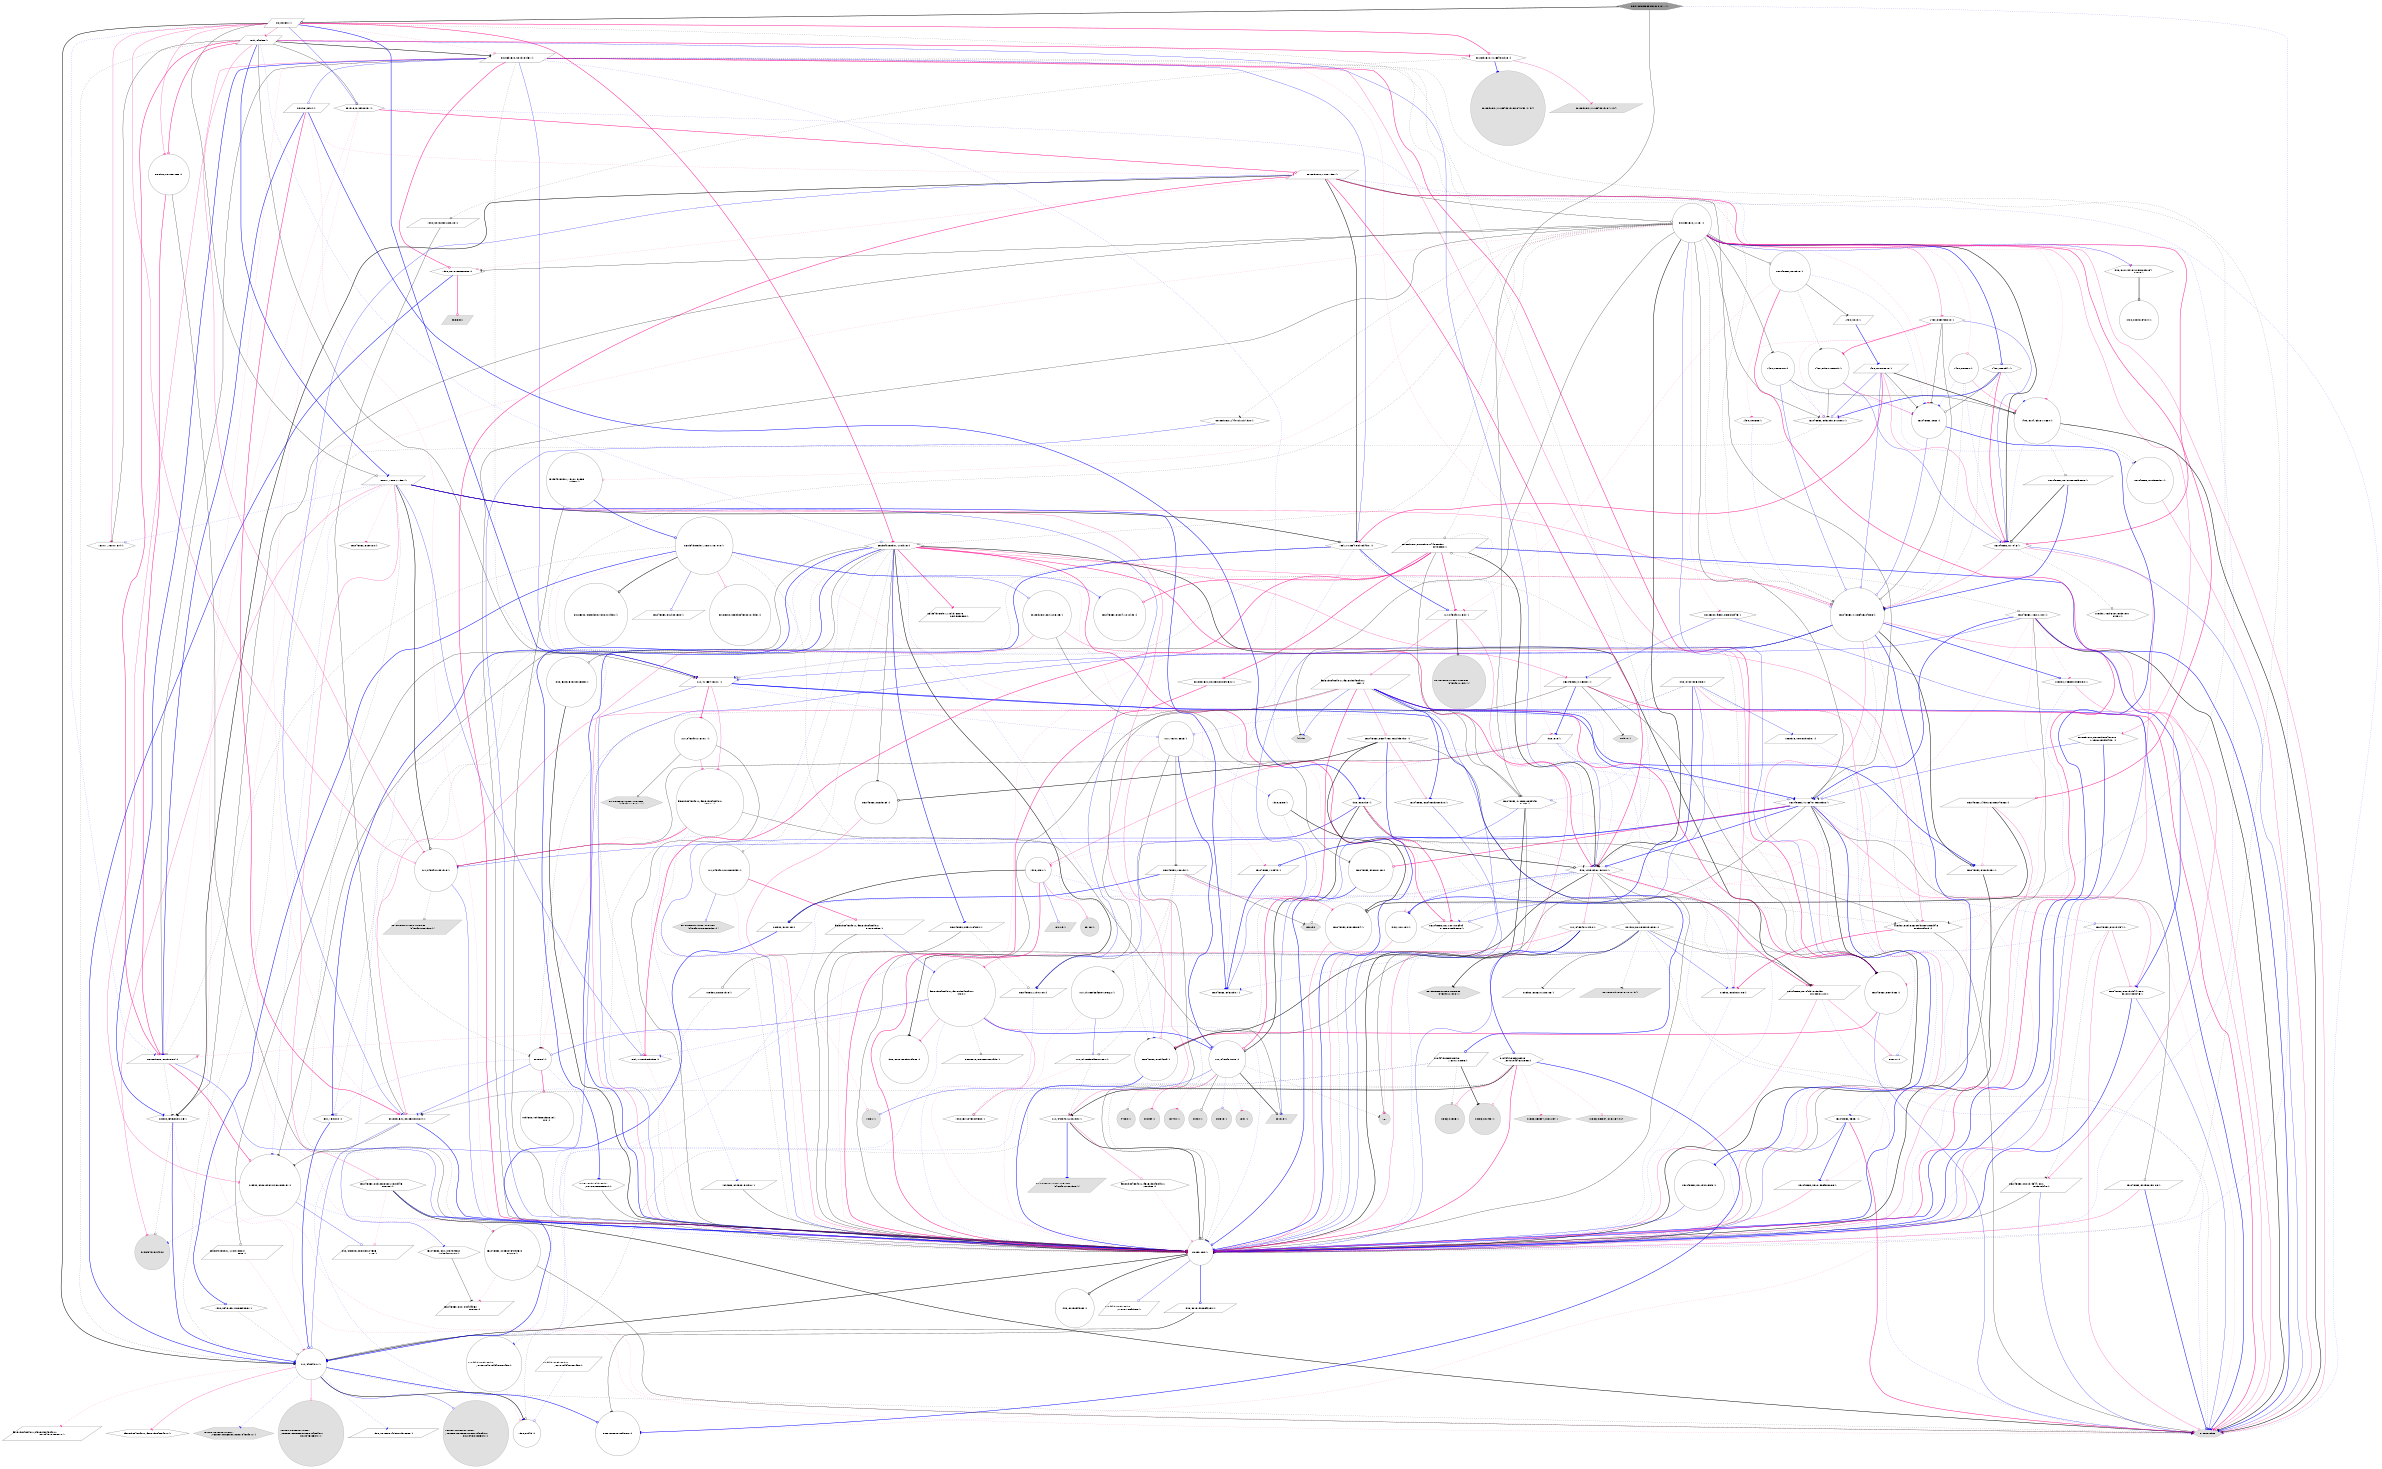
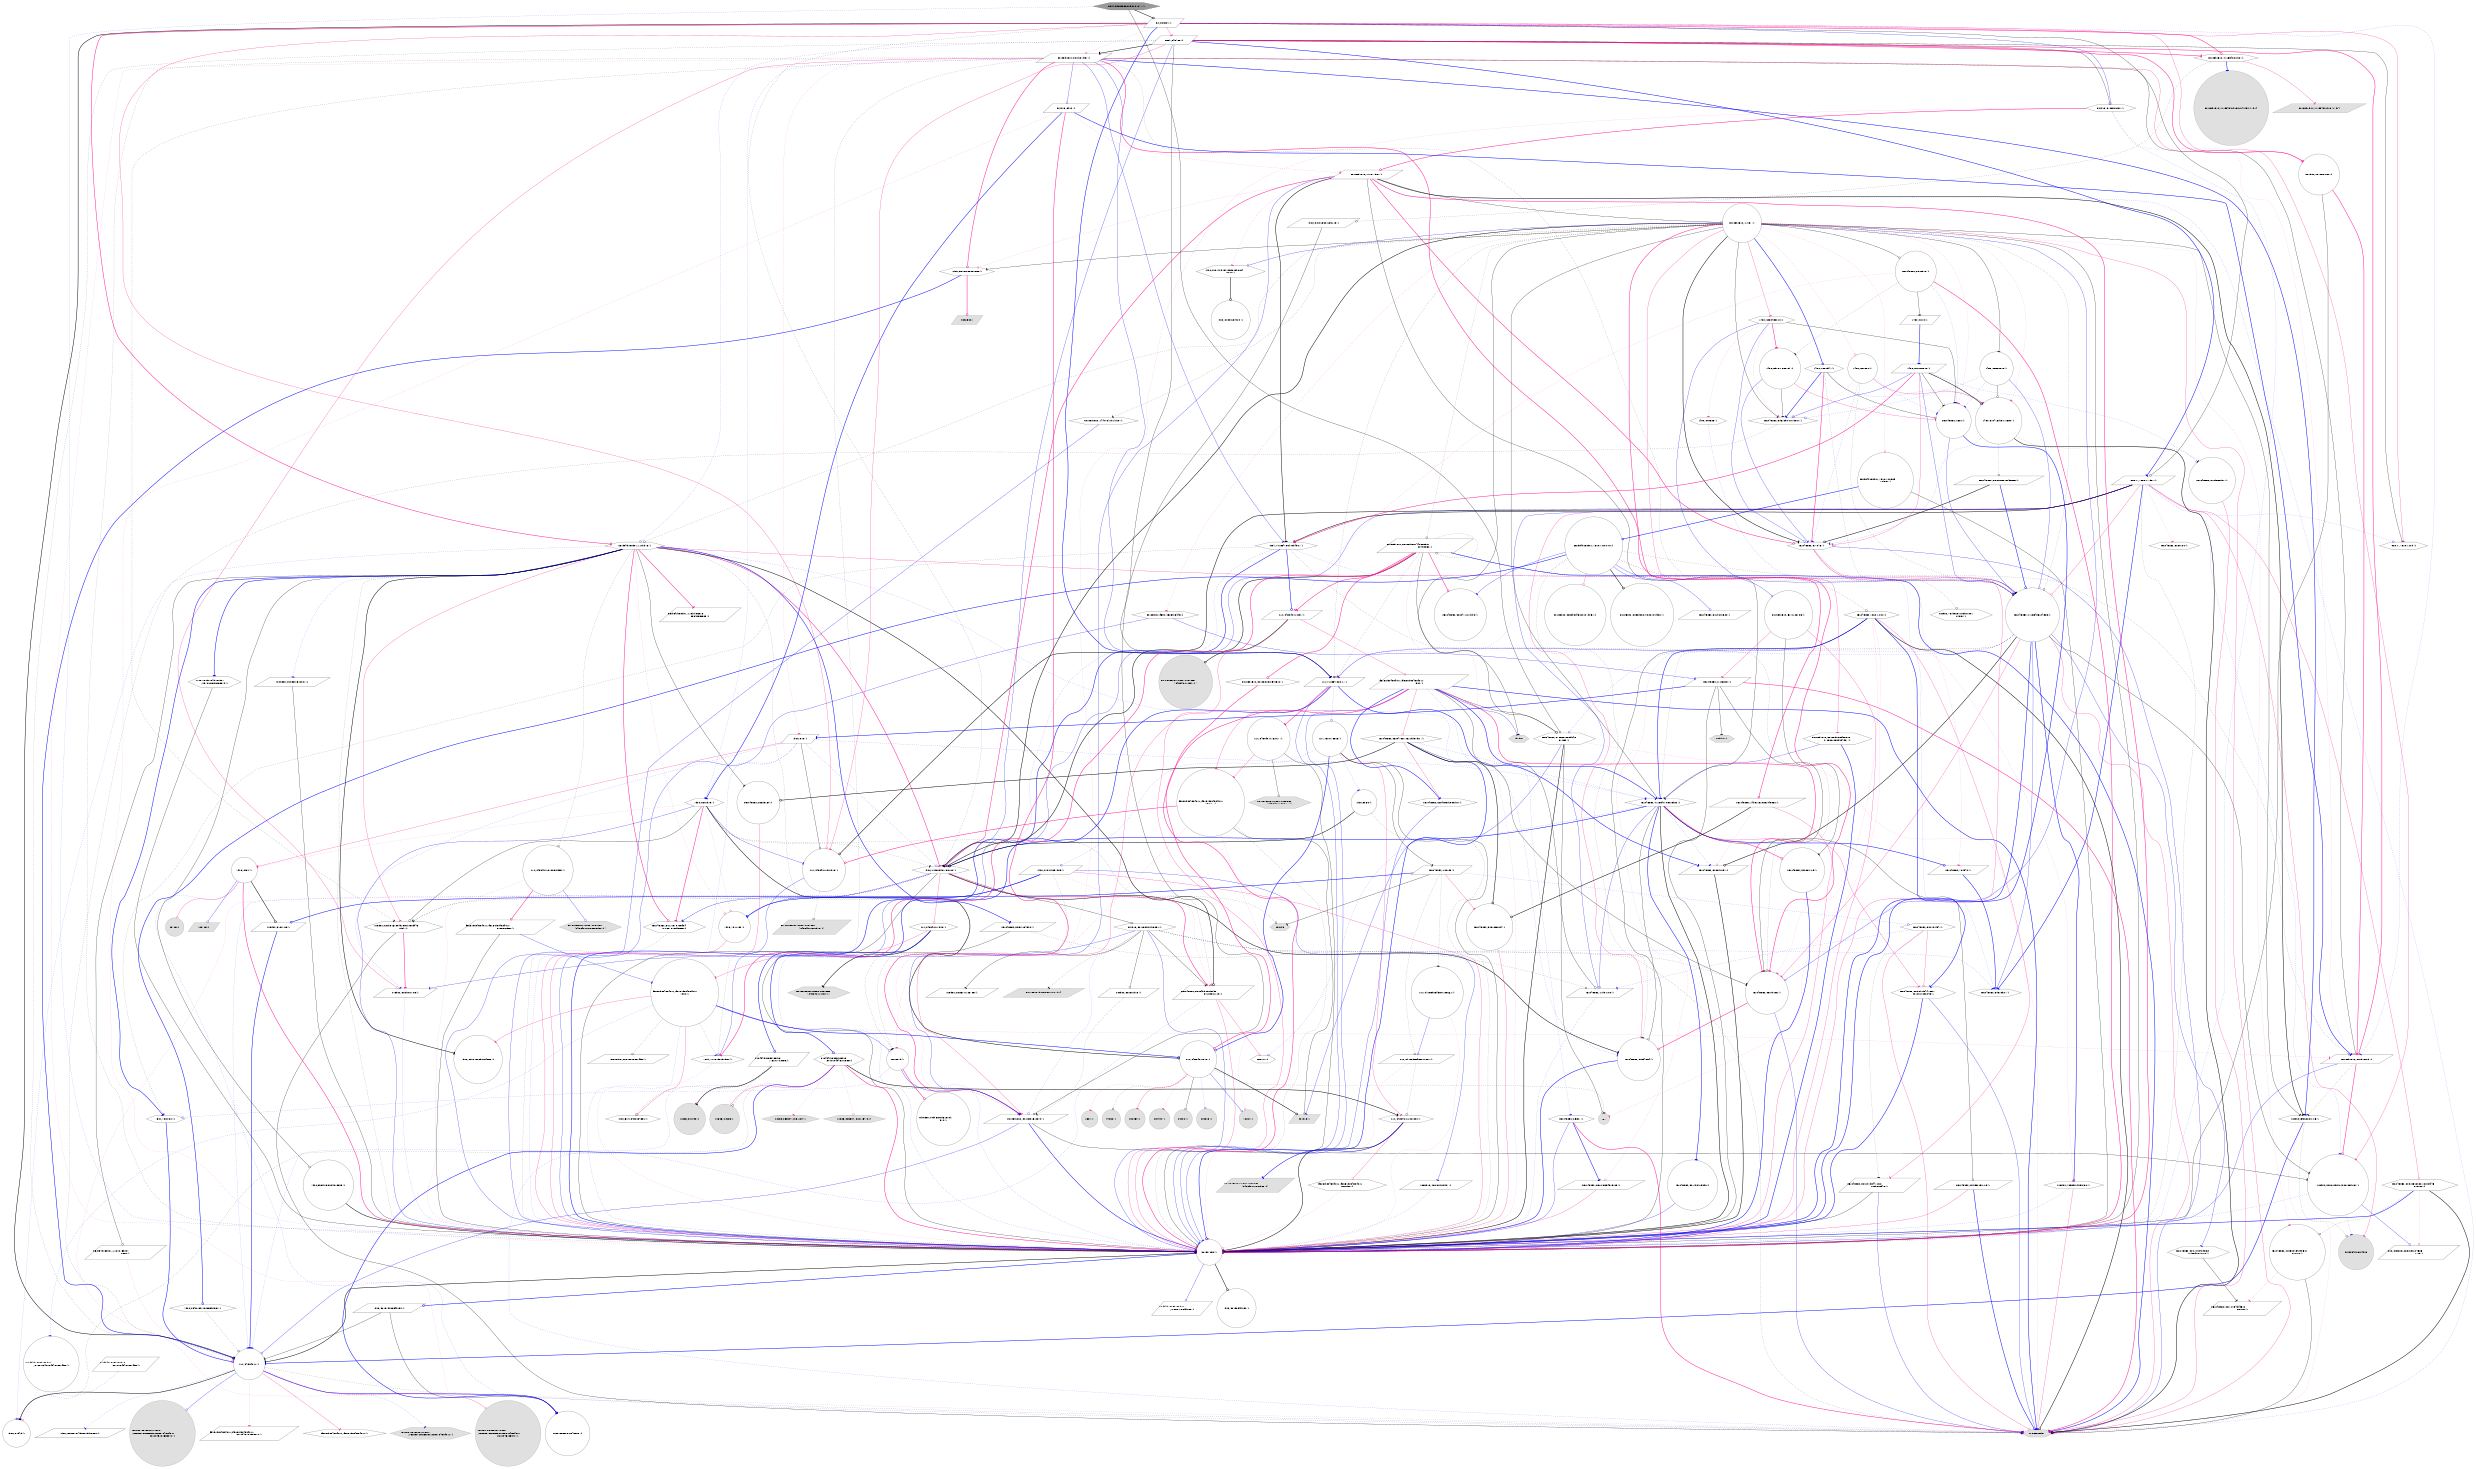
edge "Algo/StableSort.h" -> "Templates/UnrealTemplate.h": color black -> blue
edge "Misc/OutputDevice.h" -> "HAL/MemoryBase.h": reversed
node "Traits/IsCharEncodingCompatible OptionalFwd.h": label "Traits/IsCharEncodingCompatible OptionalFwd.h" -> "Traits/IsCharEncodingCompatible With.h"
